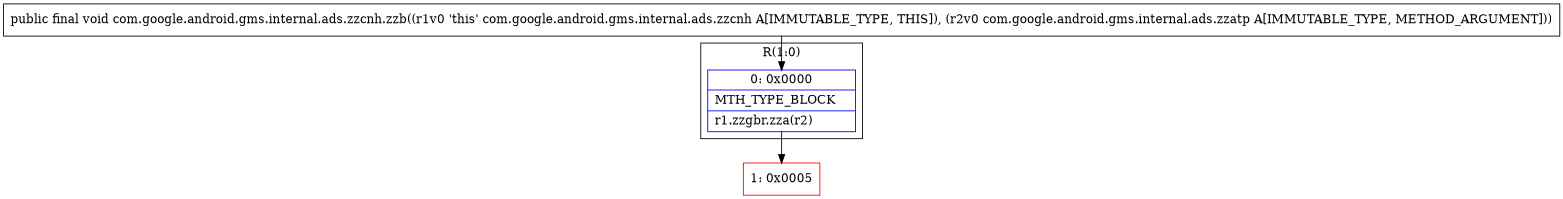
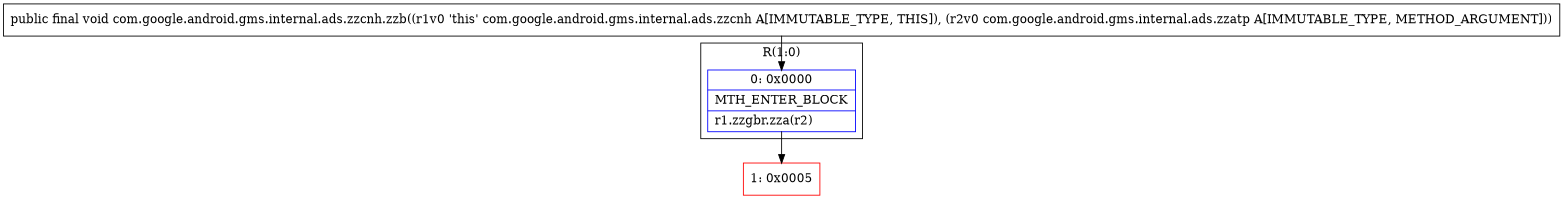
node "0: 0x0000": text "MTH_TYPE_BLOCK" -> "MTH_ENTER_BLOCK"
